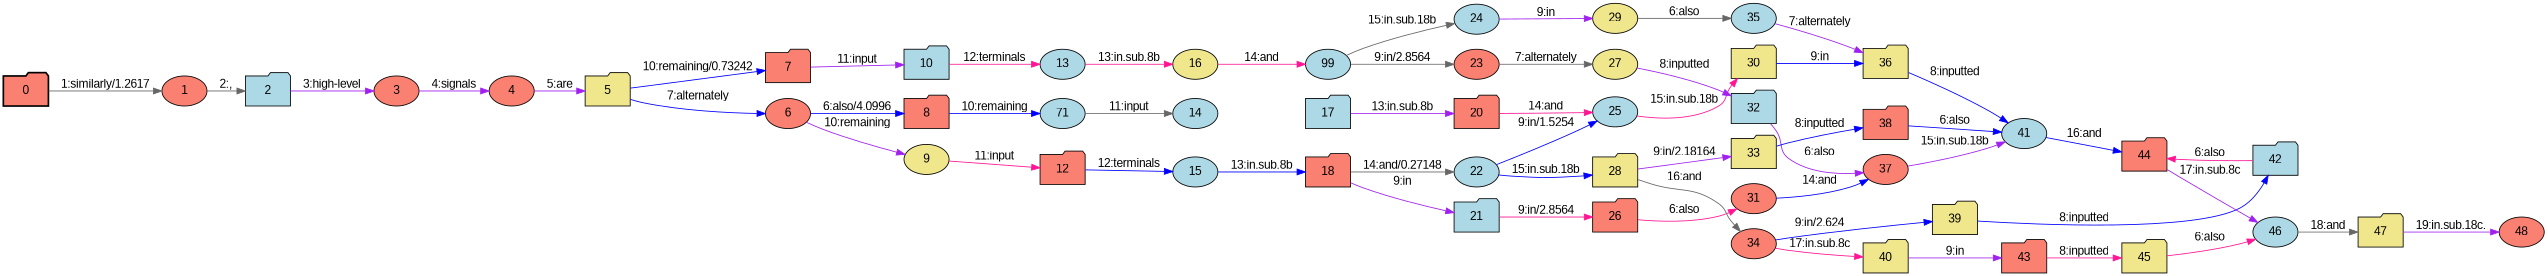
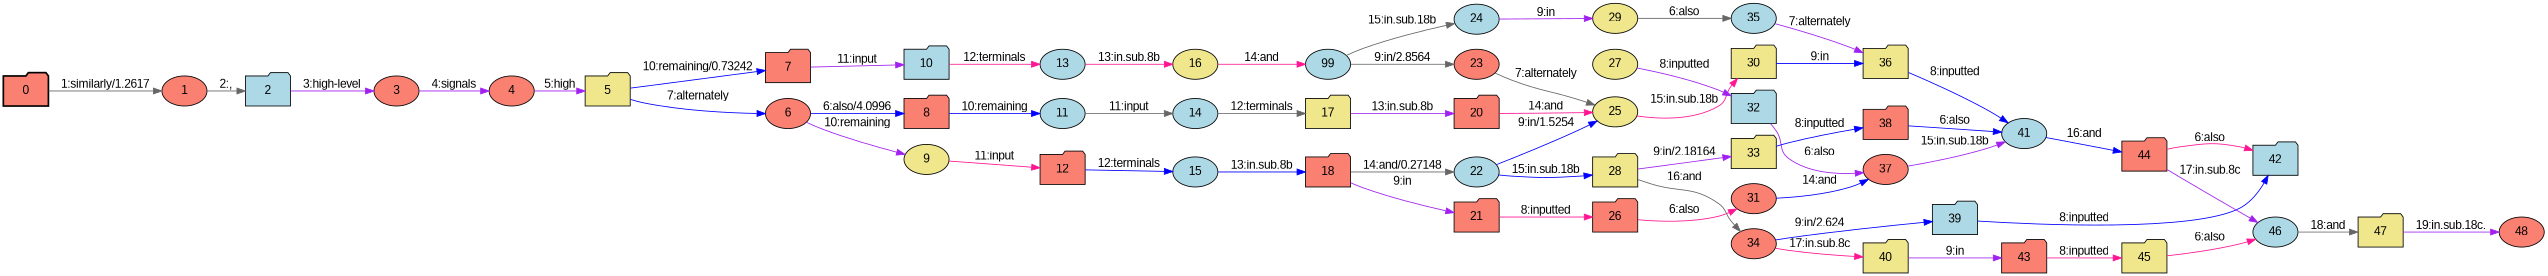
edge "23" -> "27": now "23" -> "25"
edge "4" -> "5": label "5:are" -> "5:high"
node "25": fillcolor lightblue -> khaki
node "71": label "71" -> "11"
edge "14" -> "17": added, label "12:terminals"
node "17": fillcolor lightblue -> khaki
edge "42" -> "44": reversed
edge "21" -> "26": label "9:in/2.8564" -> "8:inputted"
node "21": fillcolor lightblue -> salmon
node "39": fillcolor khaki -> lightblue
